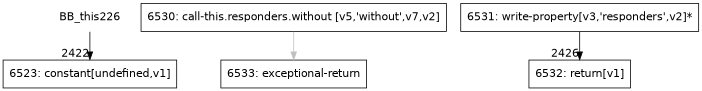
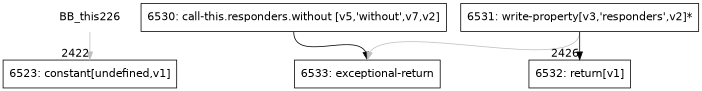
edge "BB_this226" -> "6523: constant[undefined,v1]": color black -> gray
edge "6530: call-this.responders.without [v5,'without',v7,v2]" -> "6533: exceptional-return": color gray -> black
edge "6531: write-property[v3,'responders',v2]*" -> "6533: exceptional-return": added
